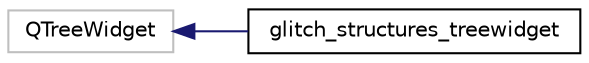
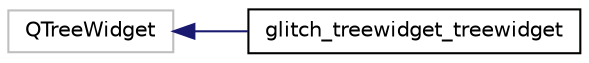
node "glitch_structures_treewidget": label "glitch_structures_treewidget" -> "glitch_treewidget_treewidget"
